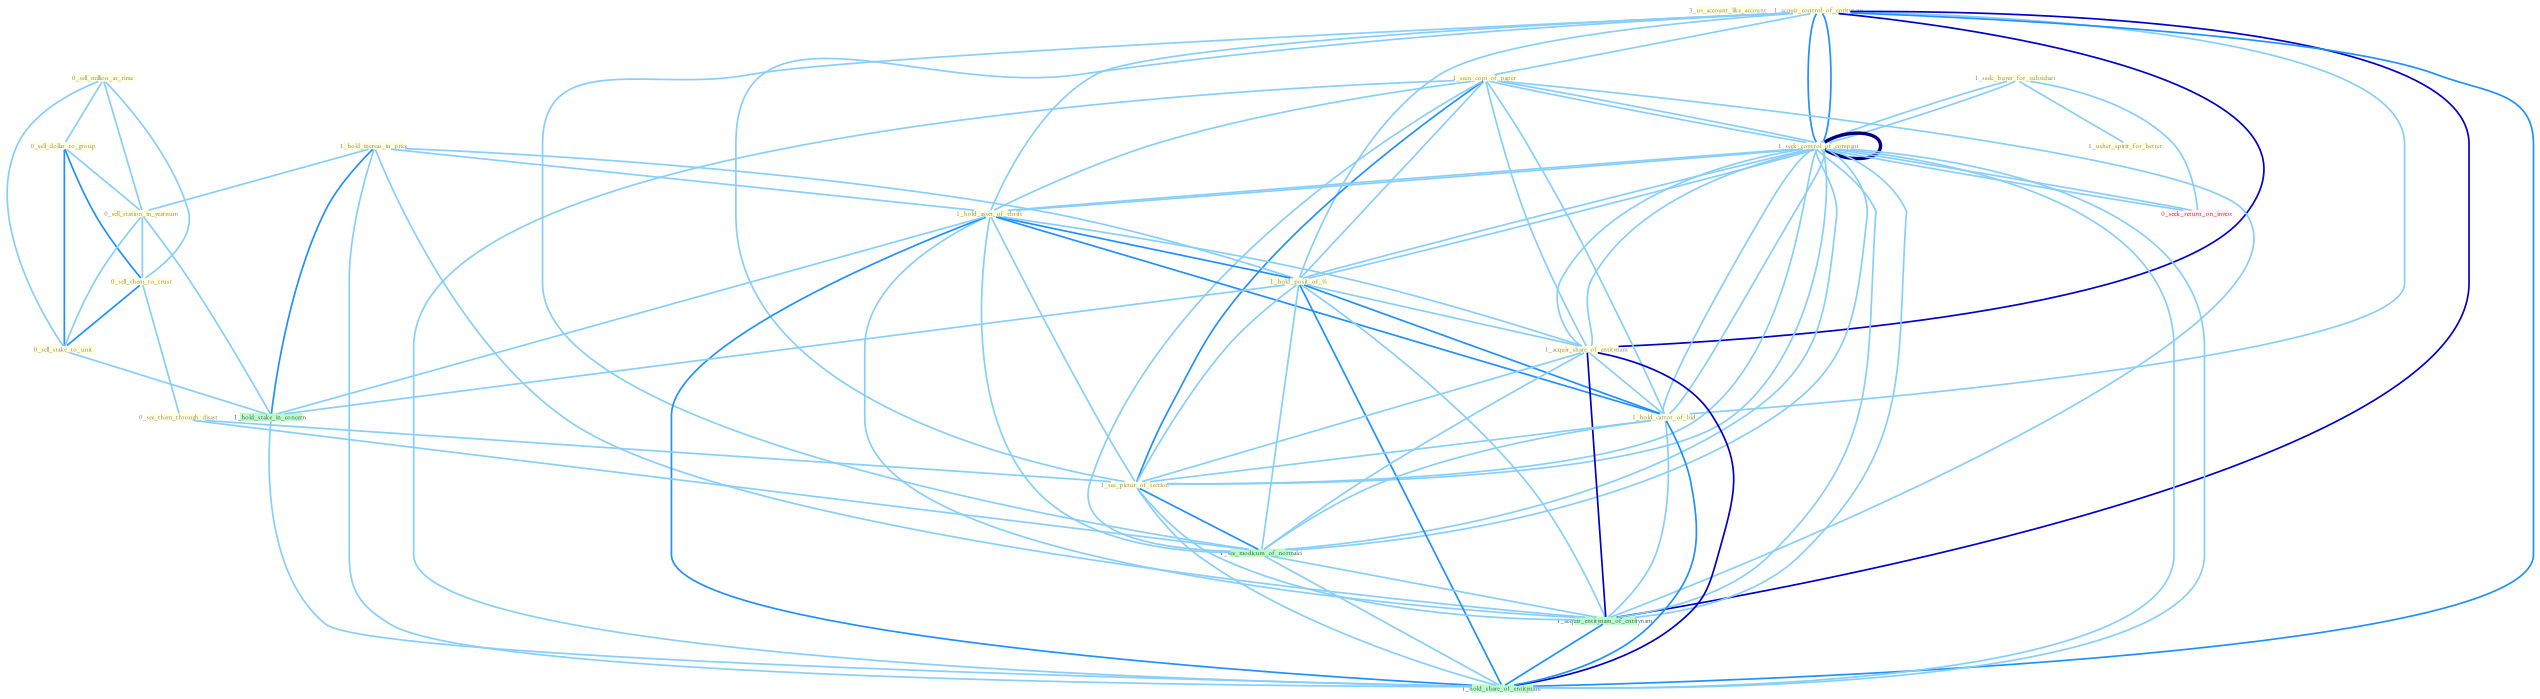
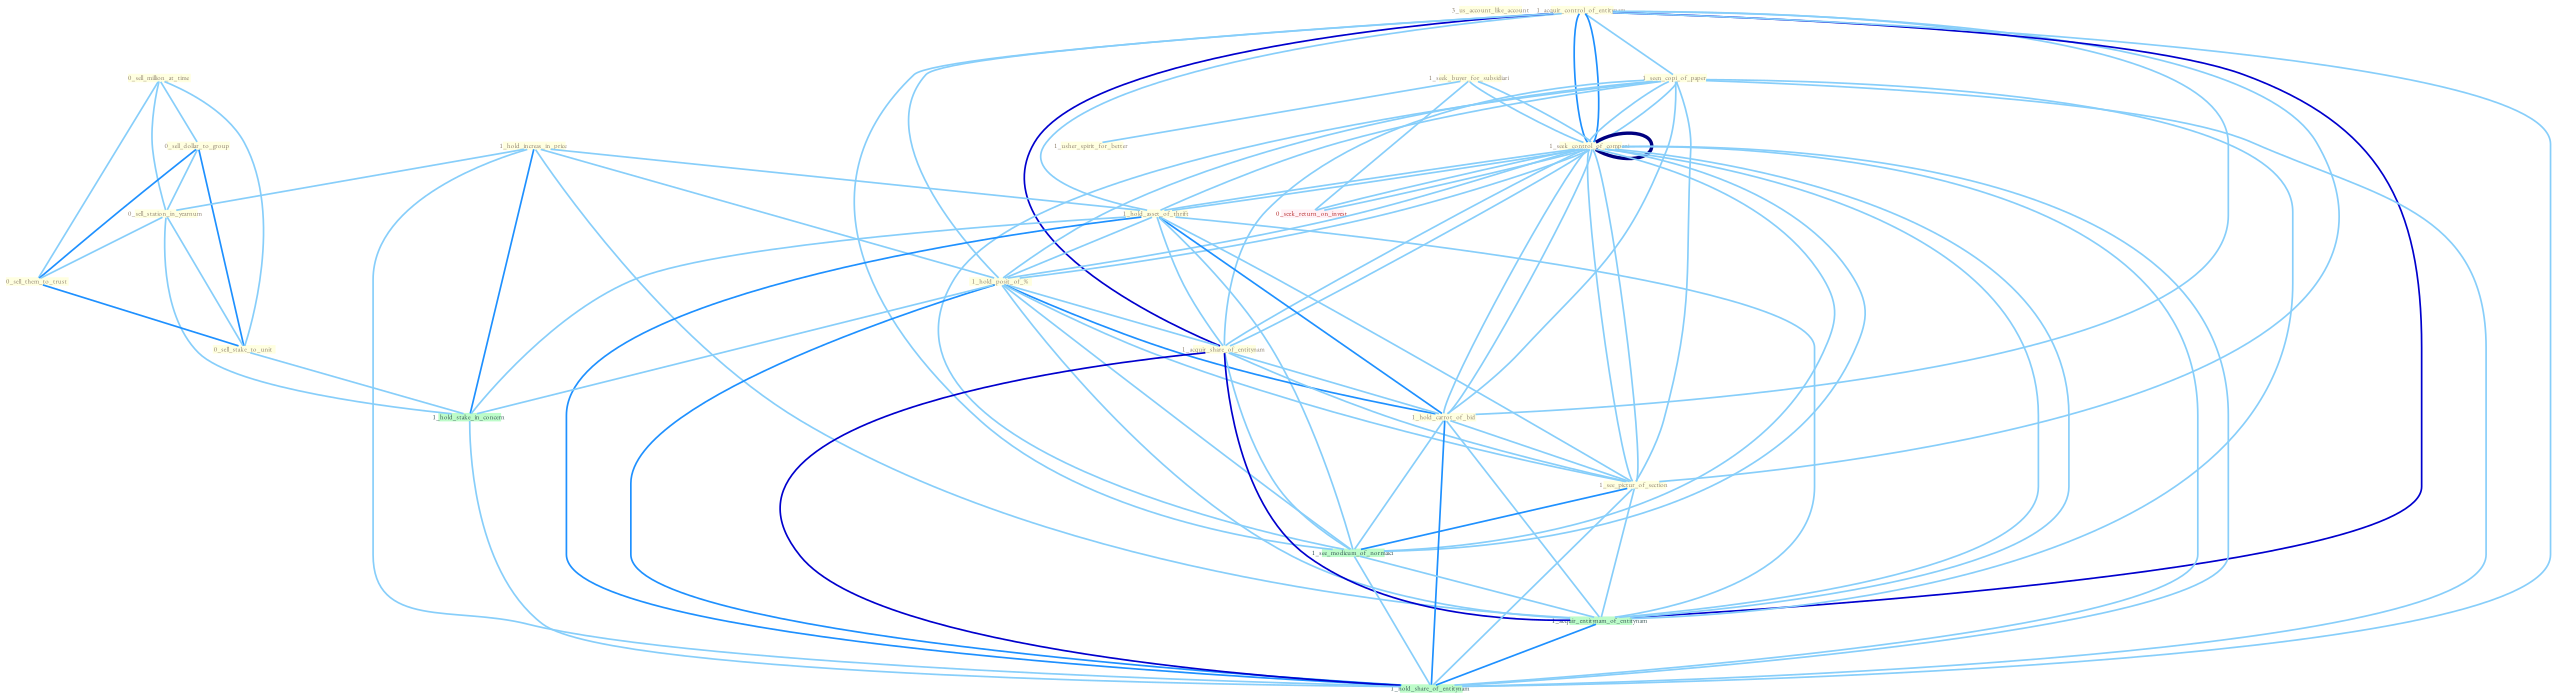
edge "1_seen_copi_of_paper" -- "1_see_pictur_of_section": color #1e90ff -> #87cefa
edge "1_hold_asset_of_thrift" -- "1_hold_posit_of_%": color #1e90ff -> #87cefa
node "0_see_them_through_disast": removed
edge "1_acquir_control_of_entitynam" -- "1_hold_share_of_entitynam": color #1e90ff -> #87cefa
